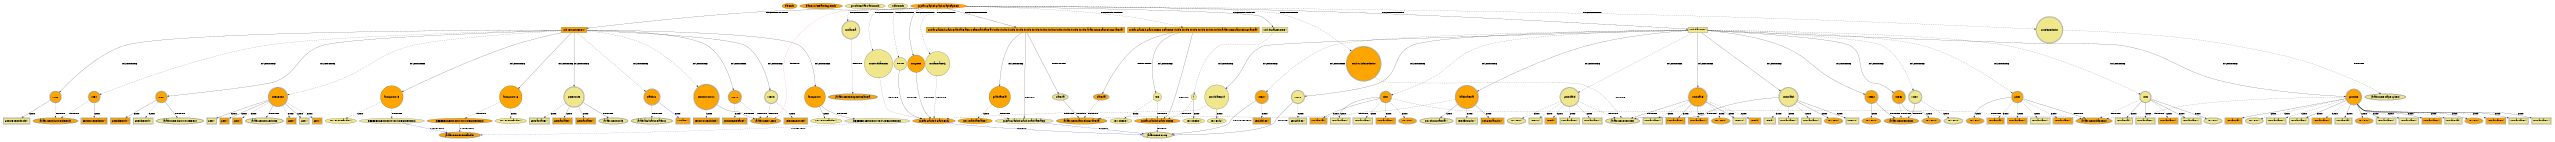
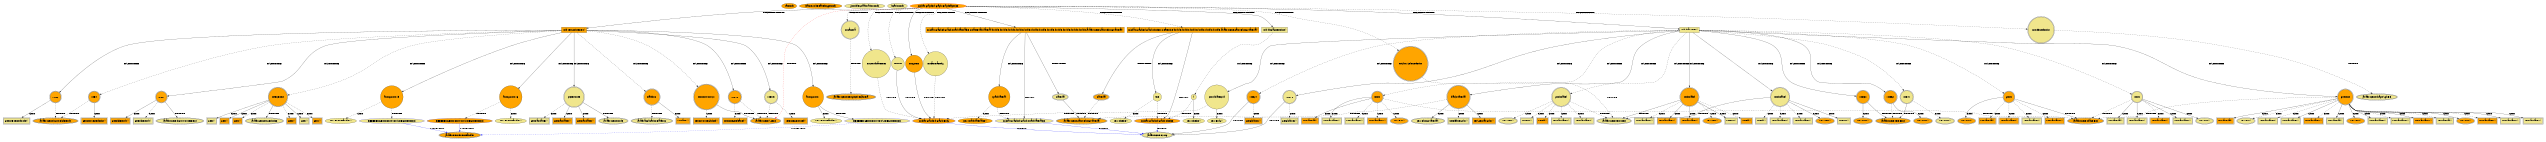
edge "Platform" -> "runLater()": color blue -> black
edge "VAR24" -> "javafx.scene.Group": label "OF_IMPLEMENT" -> "OF_TYPE"
